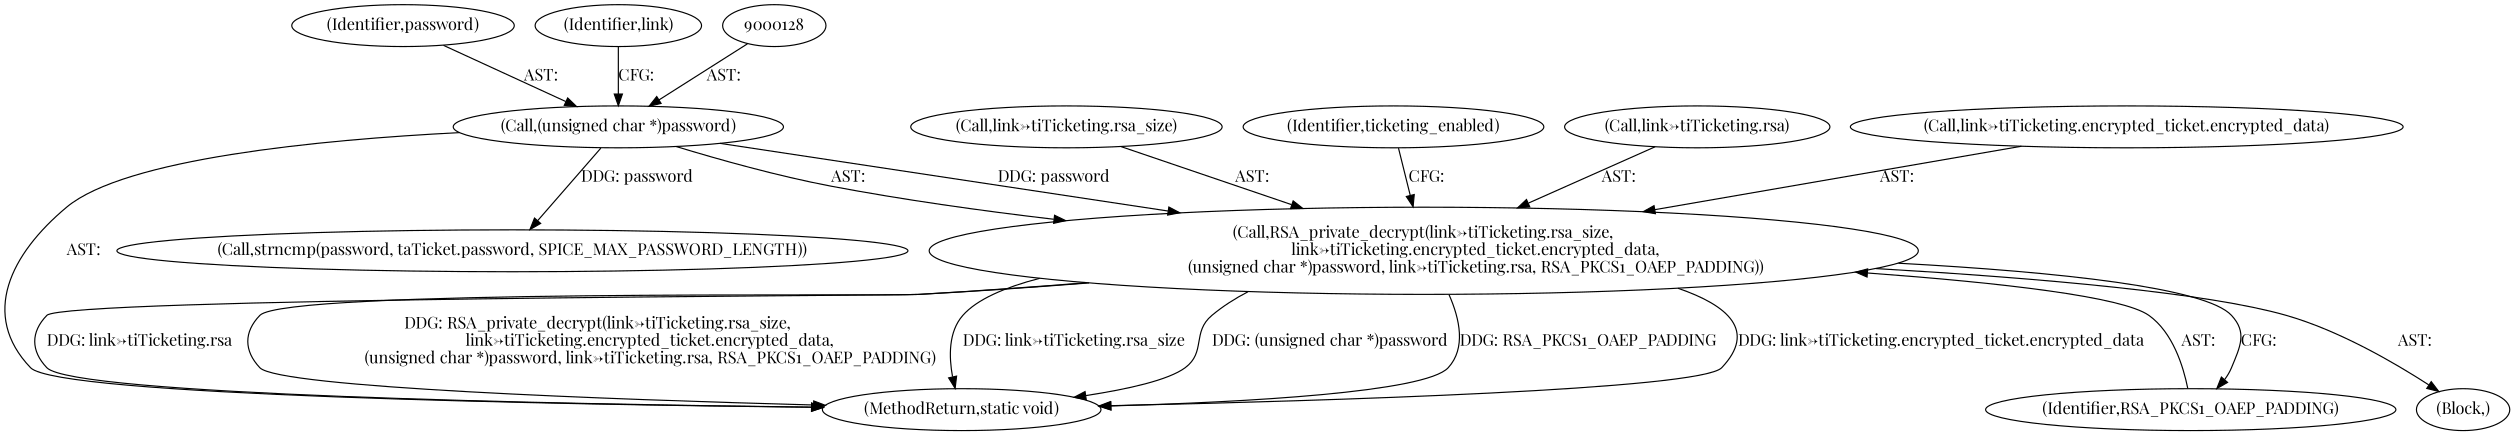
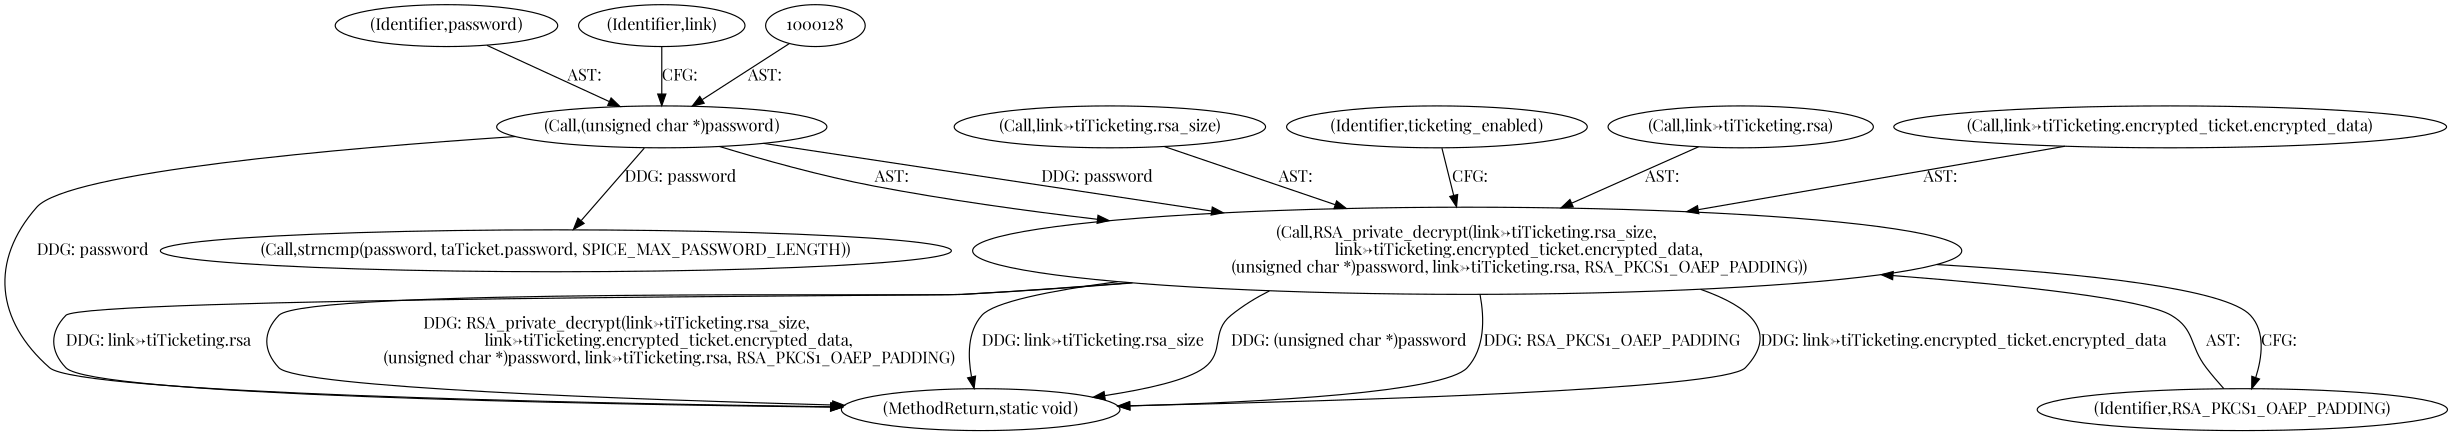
node "9000128": label "9000128" -> "1000128"
edge "(Call,(unsigned char *)password)" -> "(MethodReturn,static void)": label "AST: " -> "DDG: password"
node "(Block,)": removed
